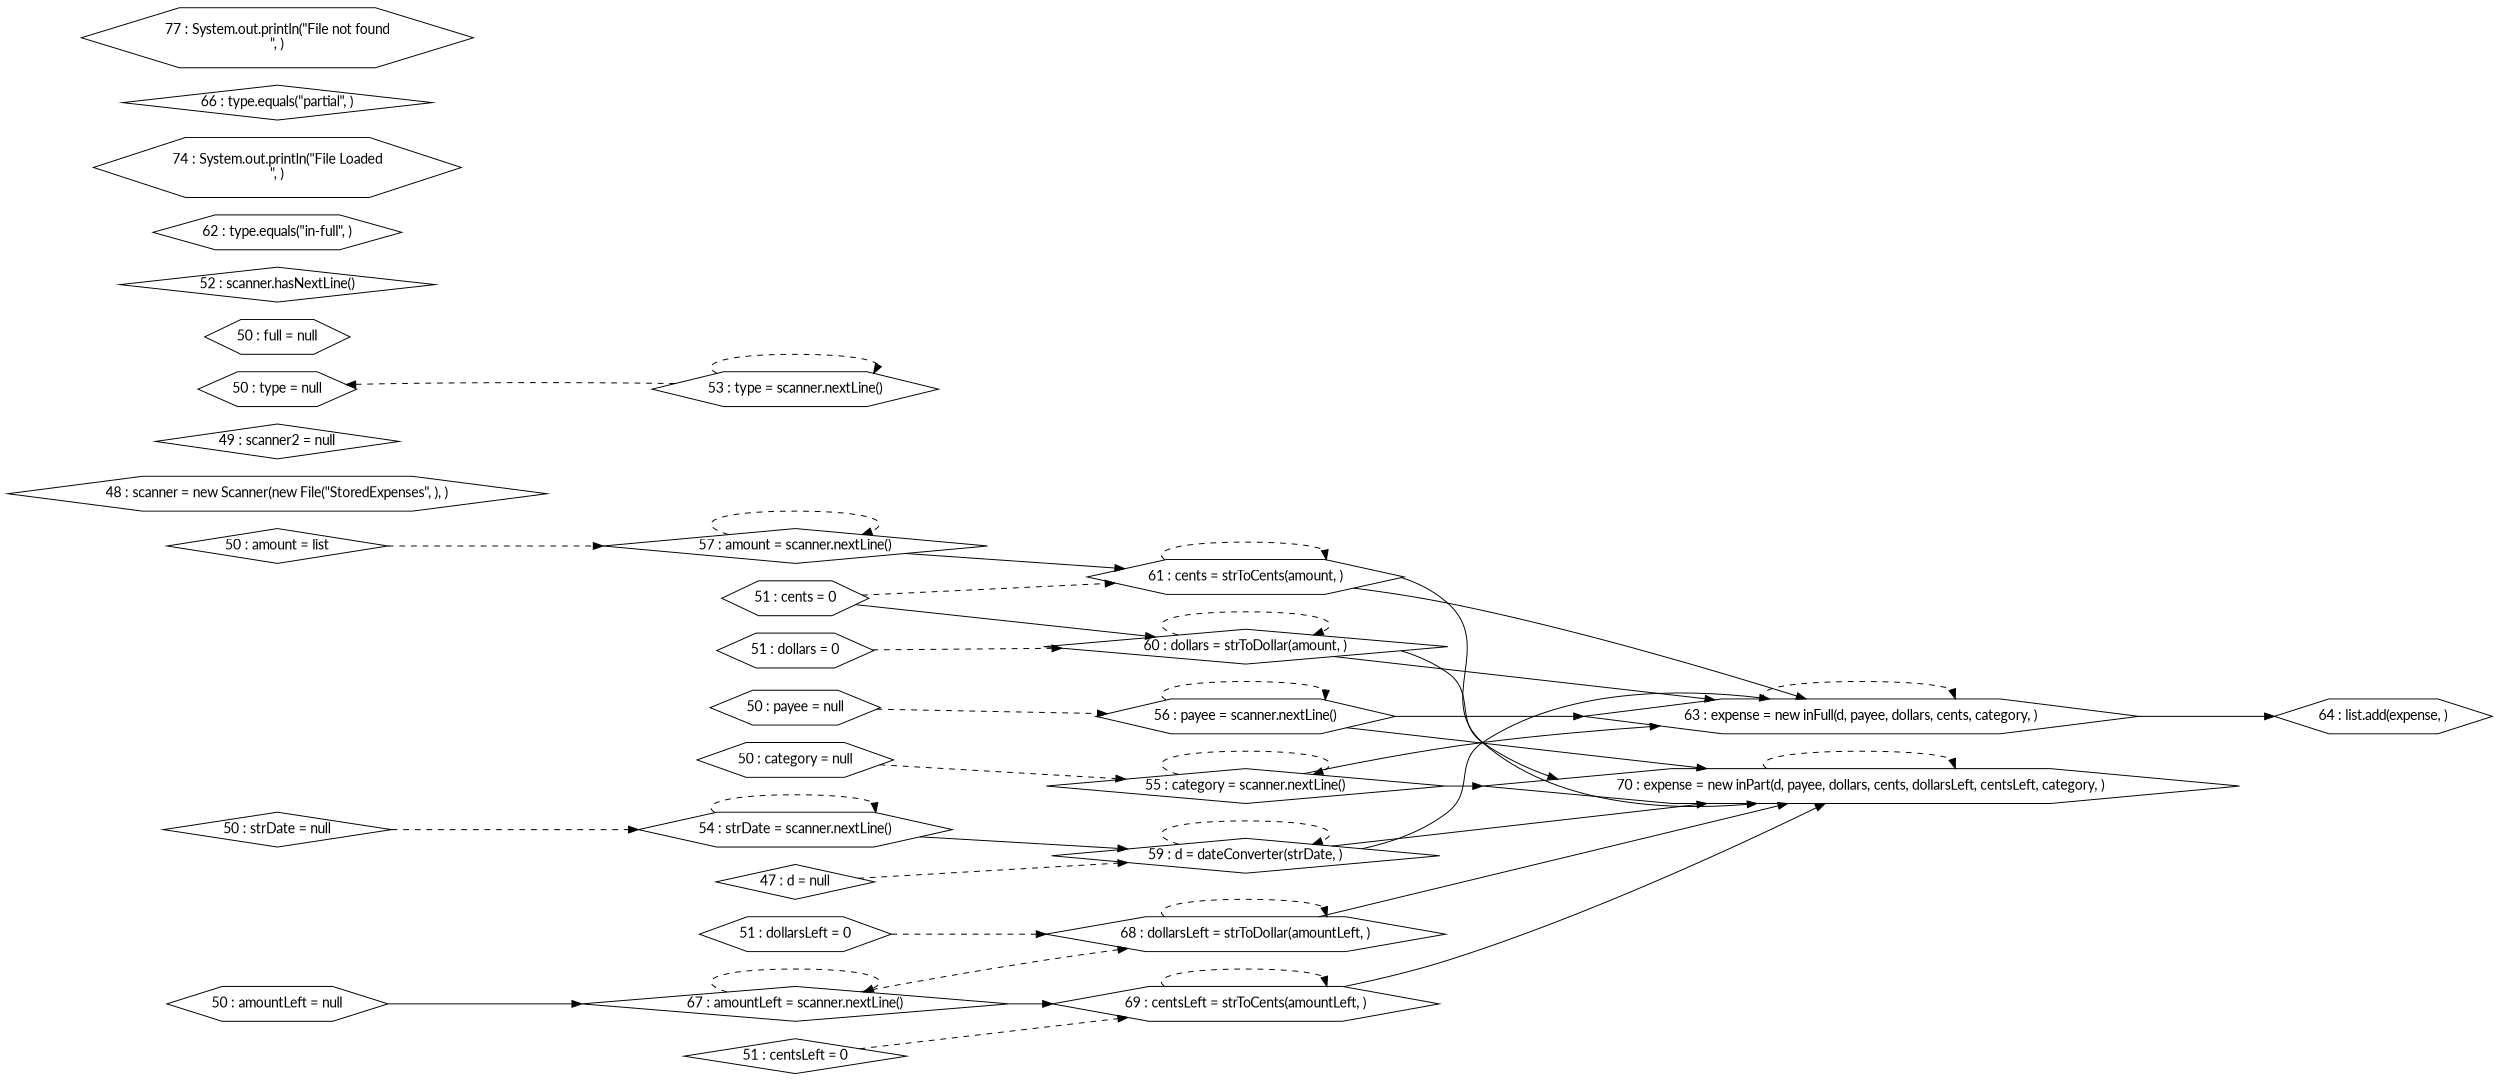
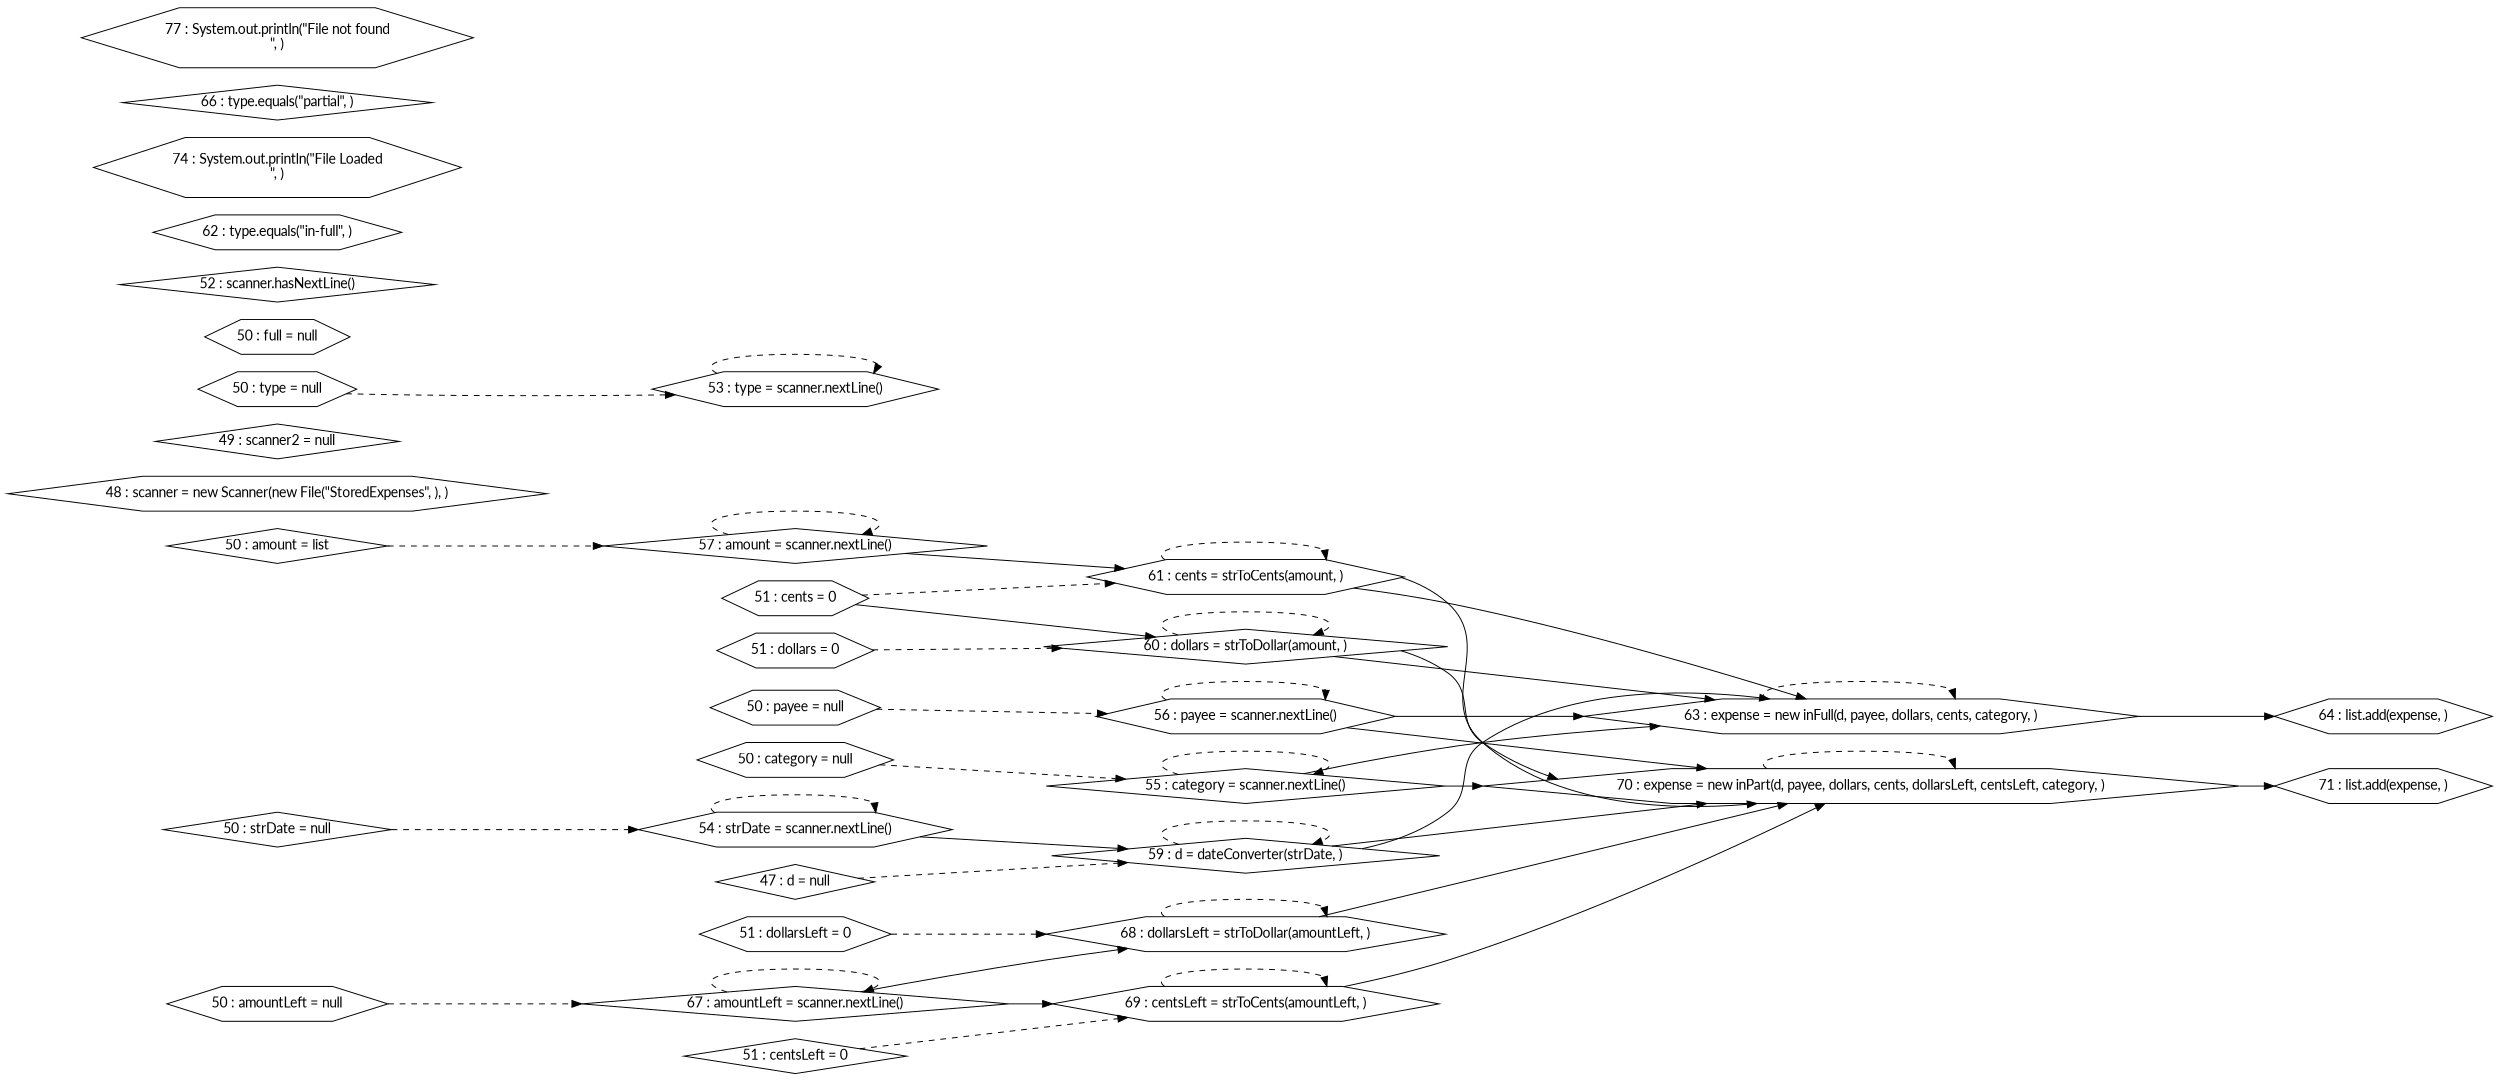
edge "53 : type = scanner.nextLine()" -> "50 : type = null": reversed
node "71 : list.add(expense, )": added
edge "67 : amountLeft = scanner.nextLine()" -> "68 : dollarsLeft = strToDollar(amountLeft, )": style dashed -> solid
edge "50 : amountLeft = null" -> "67 : amountLeft = scanner.nextLine()": style solid -> dashed
